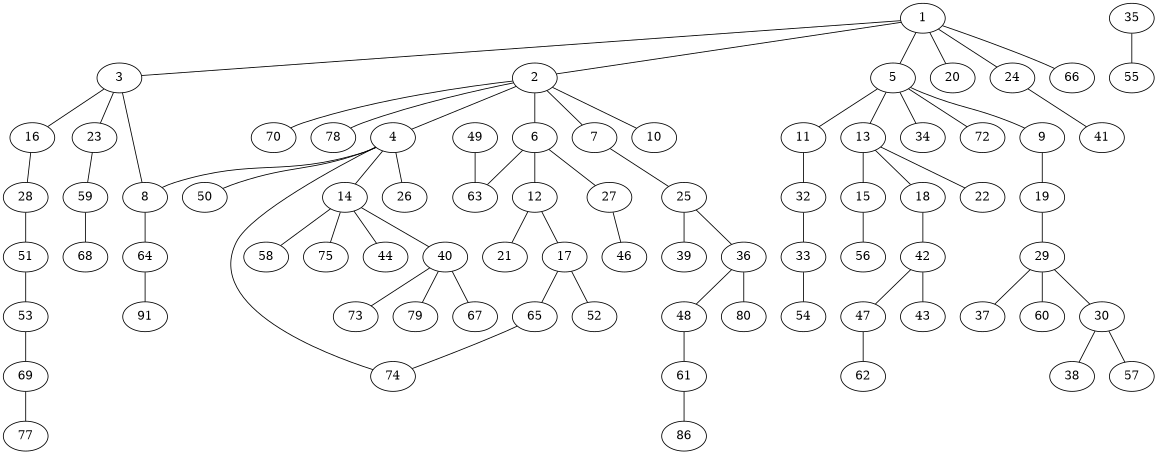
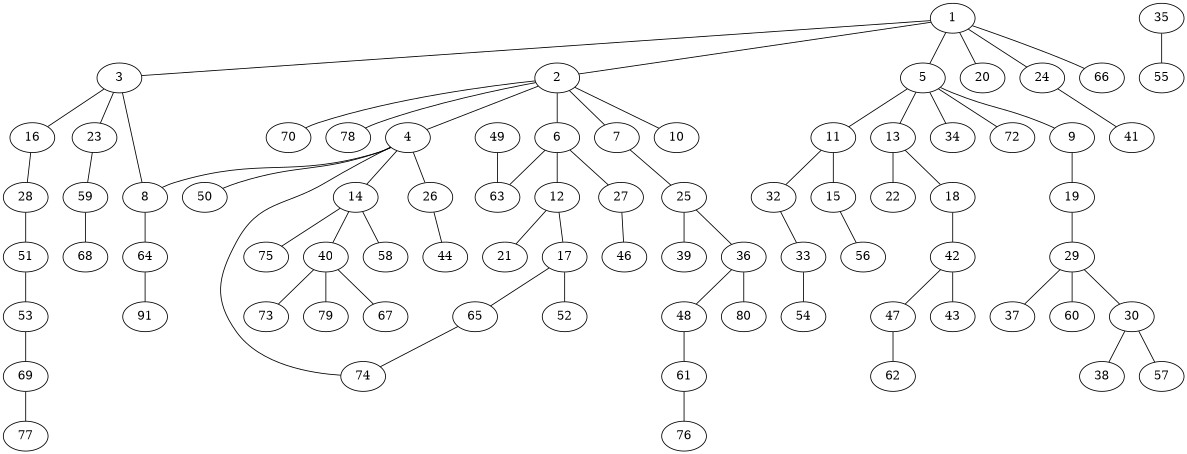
edge "13" -- "15": now "11" -- "15"
edge "14" -- "44": now "26" -- "44"
node "86": label "86" -> "76"
